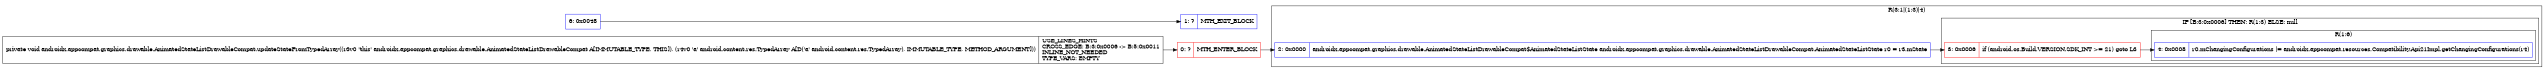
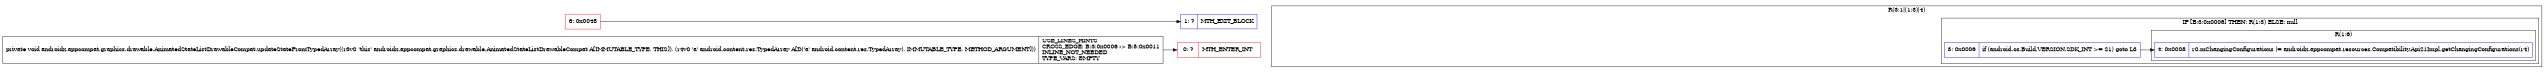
node "6: 0x0048": color blue -> red
node "0: ?": text "MTH_ENTER_BLOCK" -> "MTH_ENTER_INT"
node "2: 0x0000": removed
node "3: 0x0006": color red -> blue
